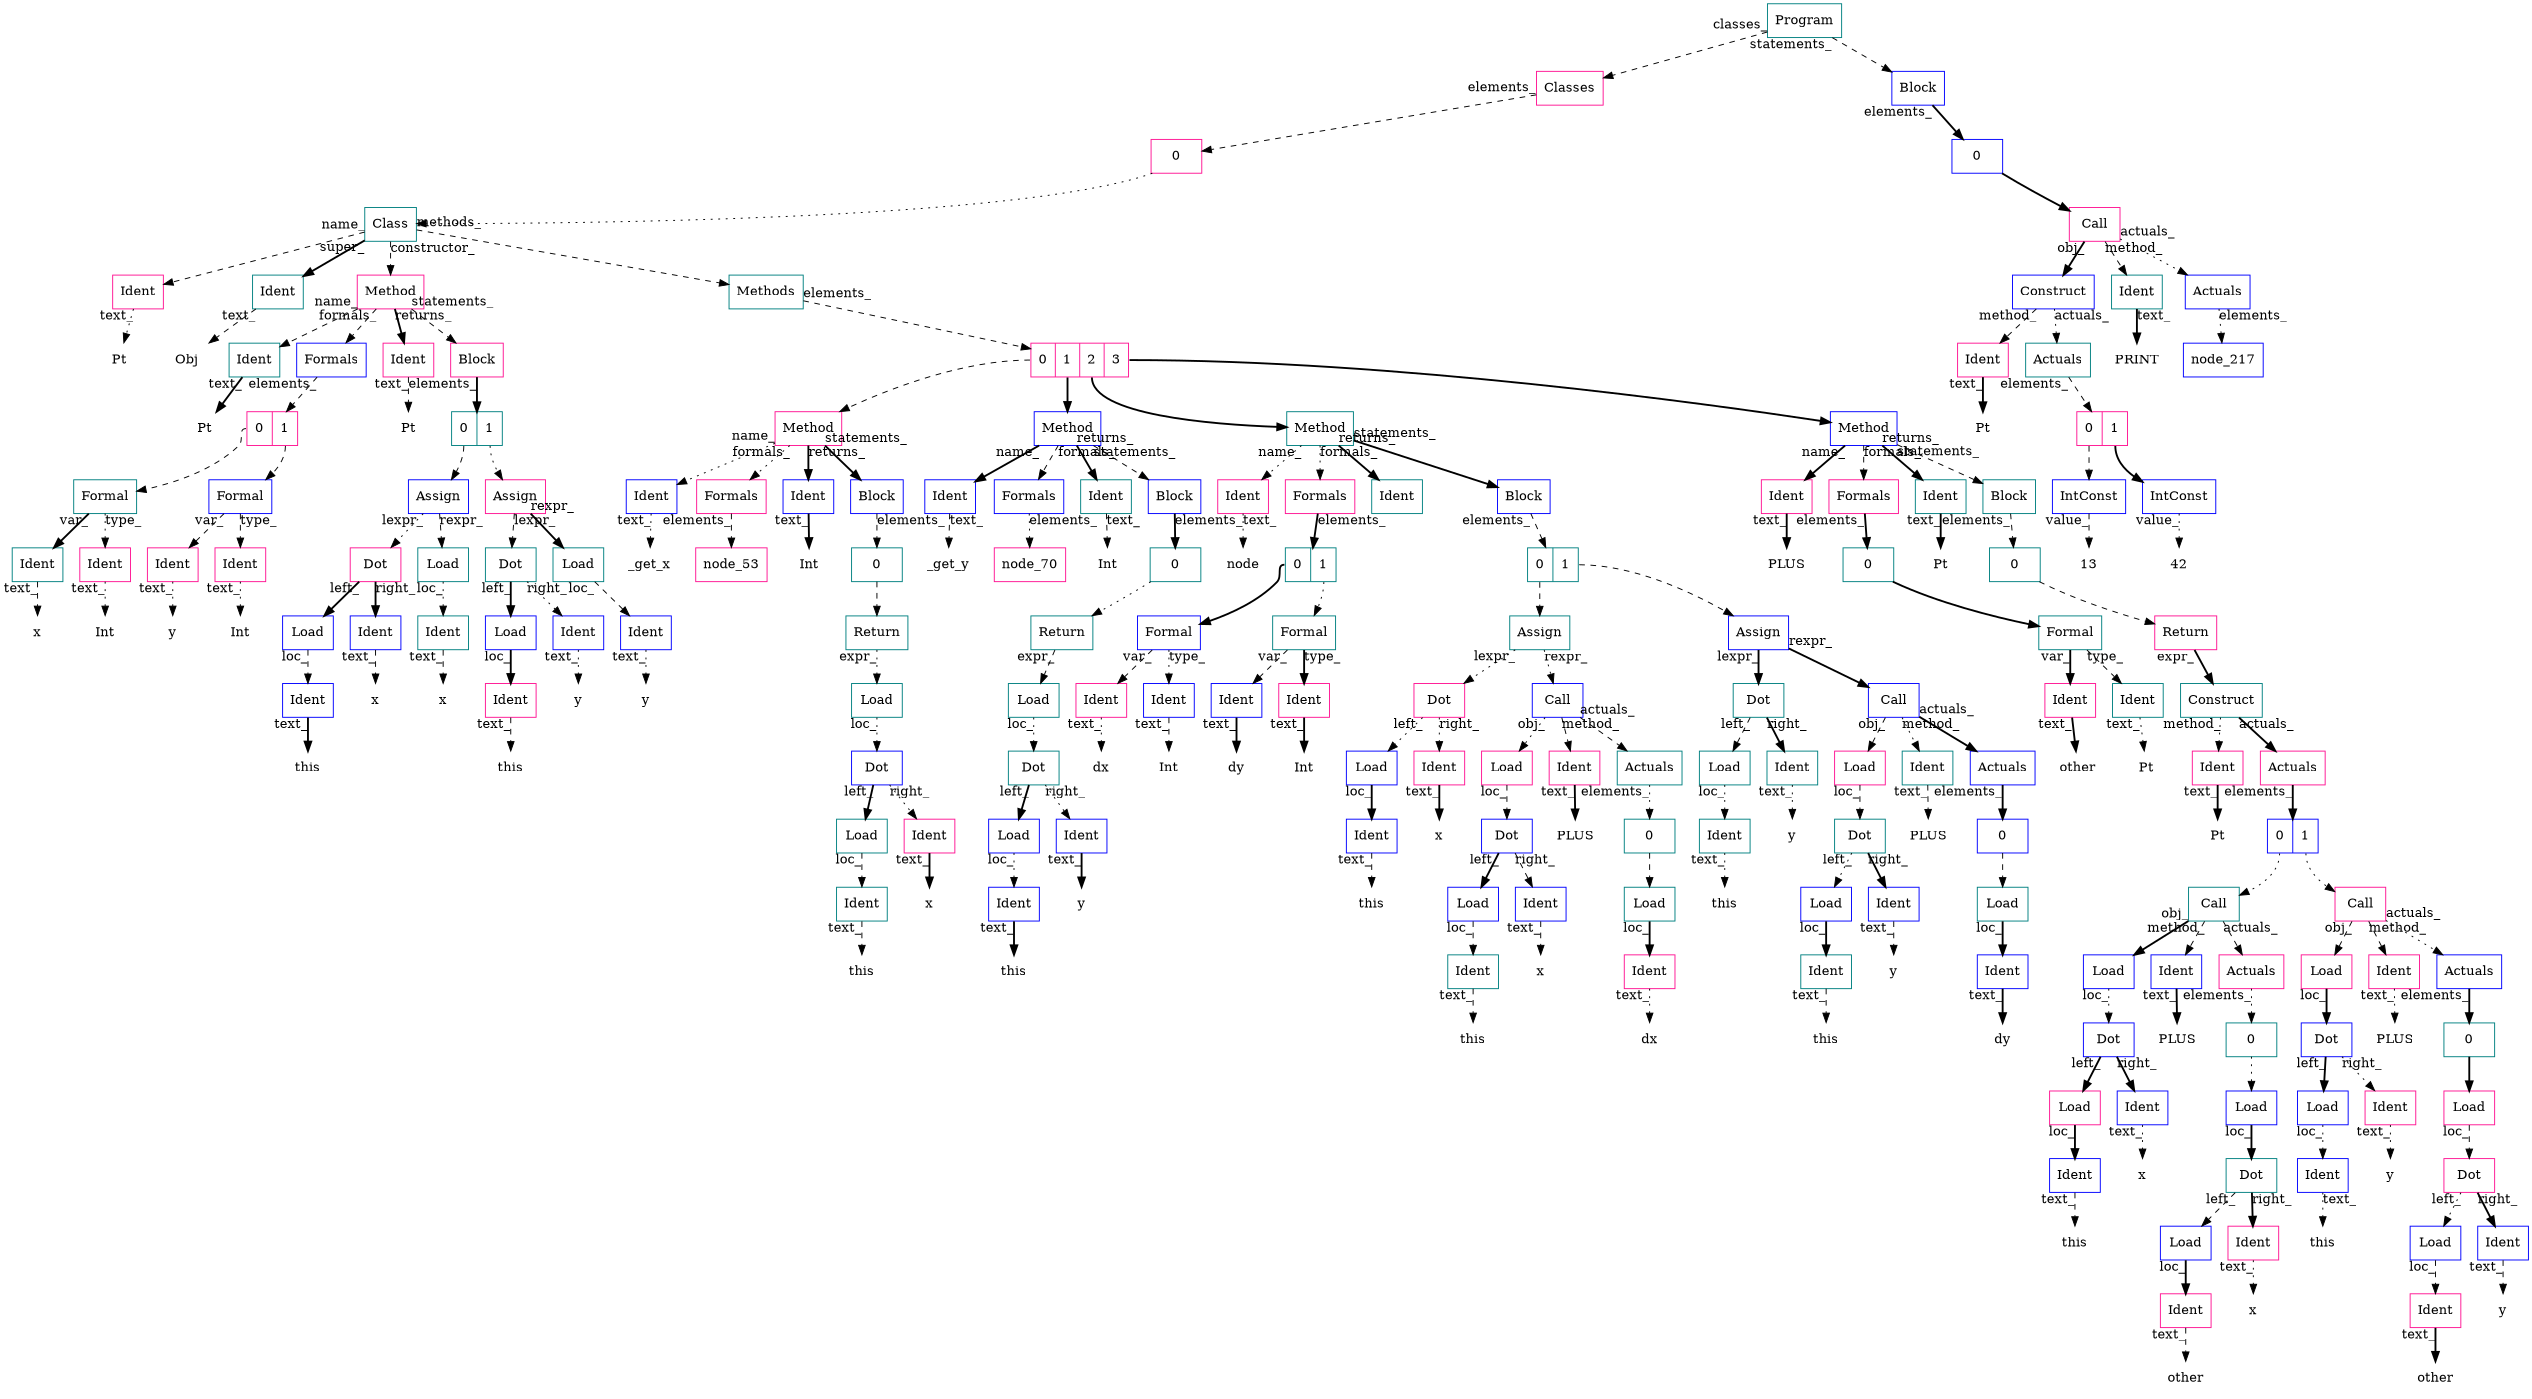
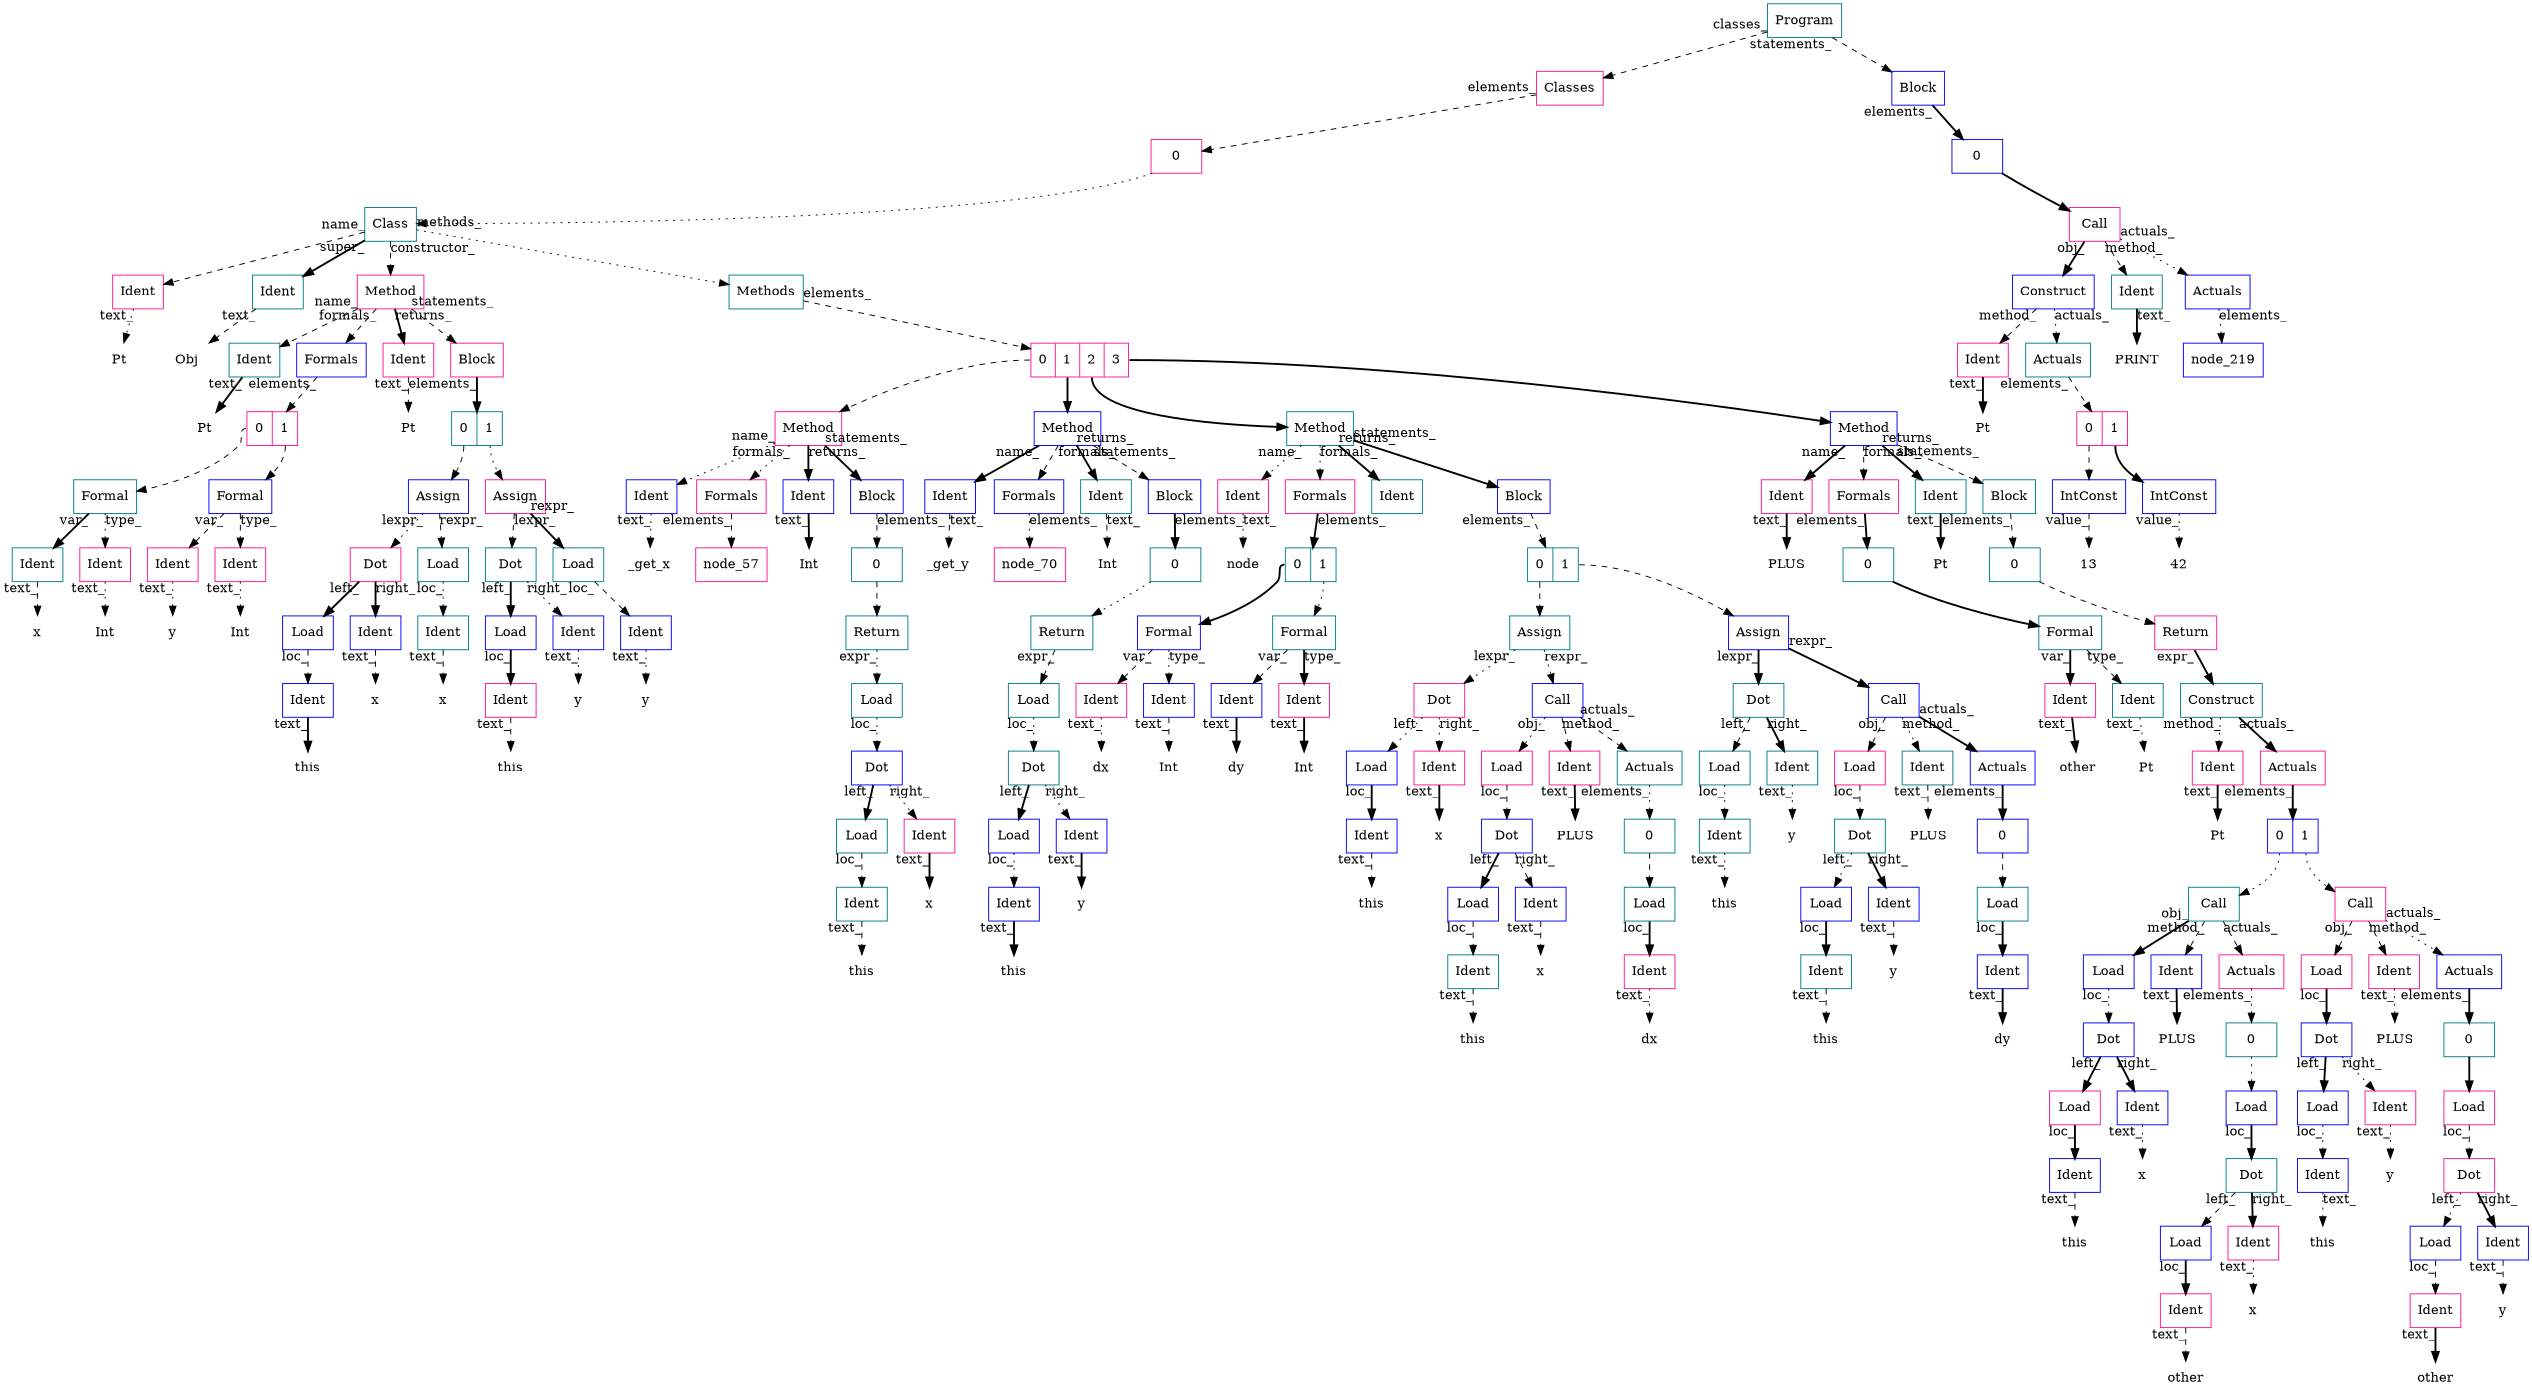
edge "Class" -> "Methods": style dashed -> dotted
node "node_217": label "node_217" -> "node_219"
node "node_53": label "node_53" -> "node_57"
